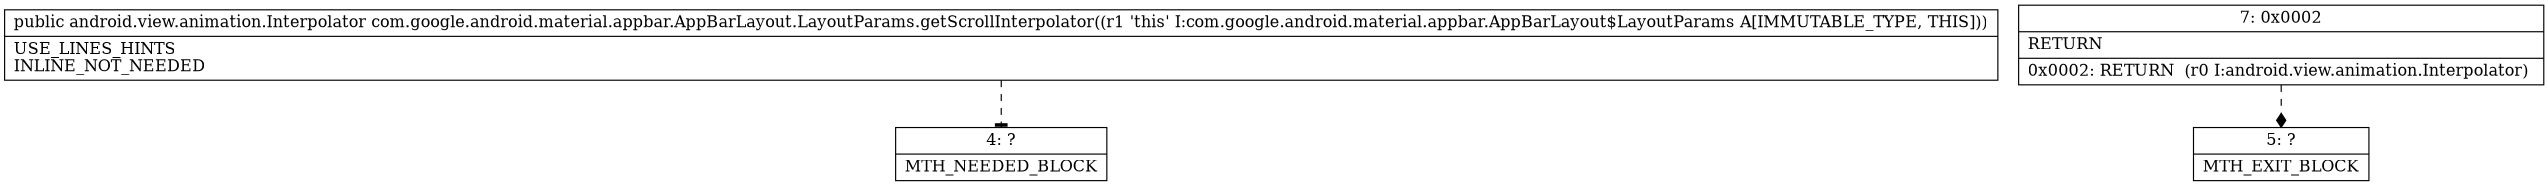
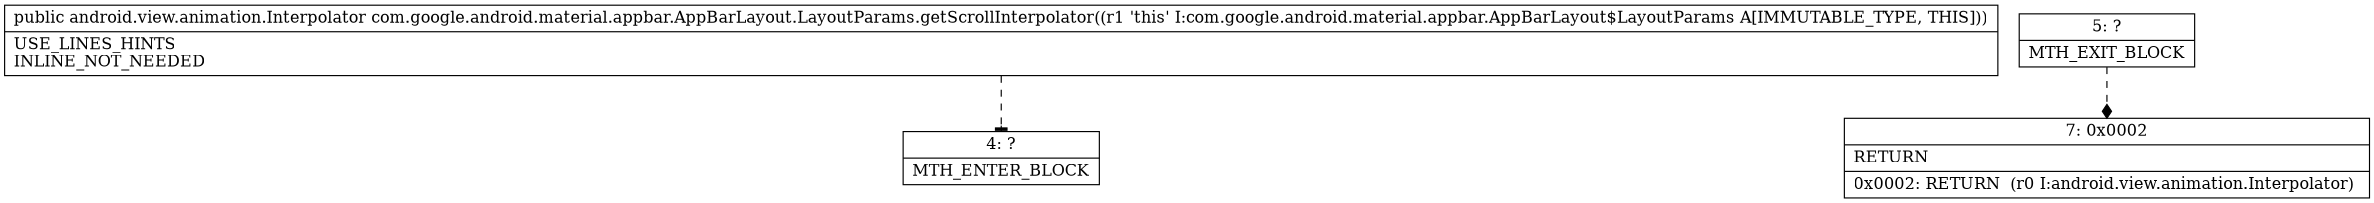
edge "7: 0x0002" -> "5: ?": reversed
node "4: ?": text "MTH_NEEDED_BLOCK" -> "MTH_ENTER_BLOCK"
